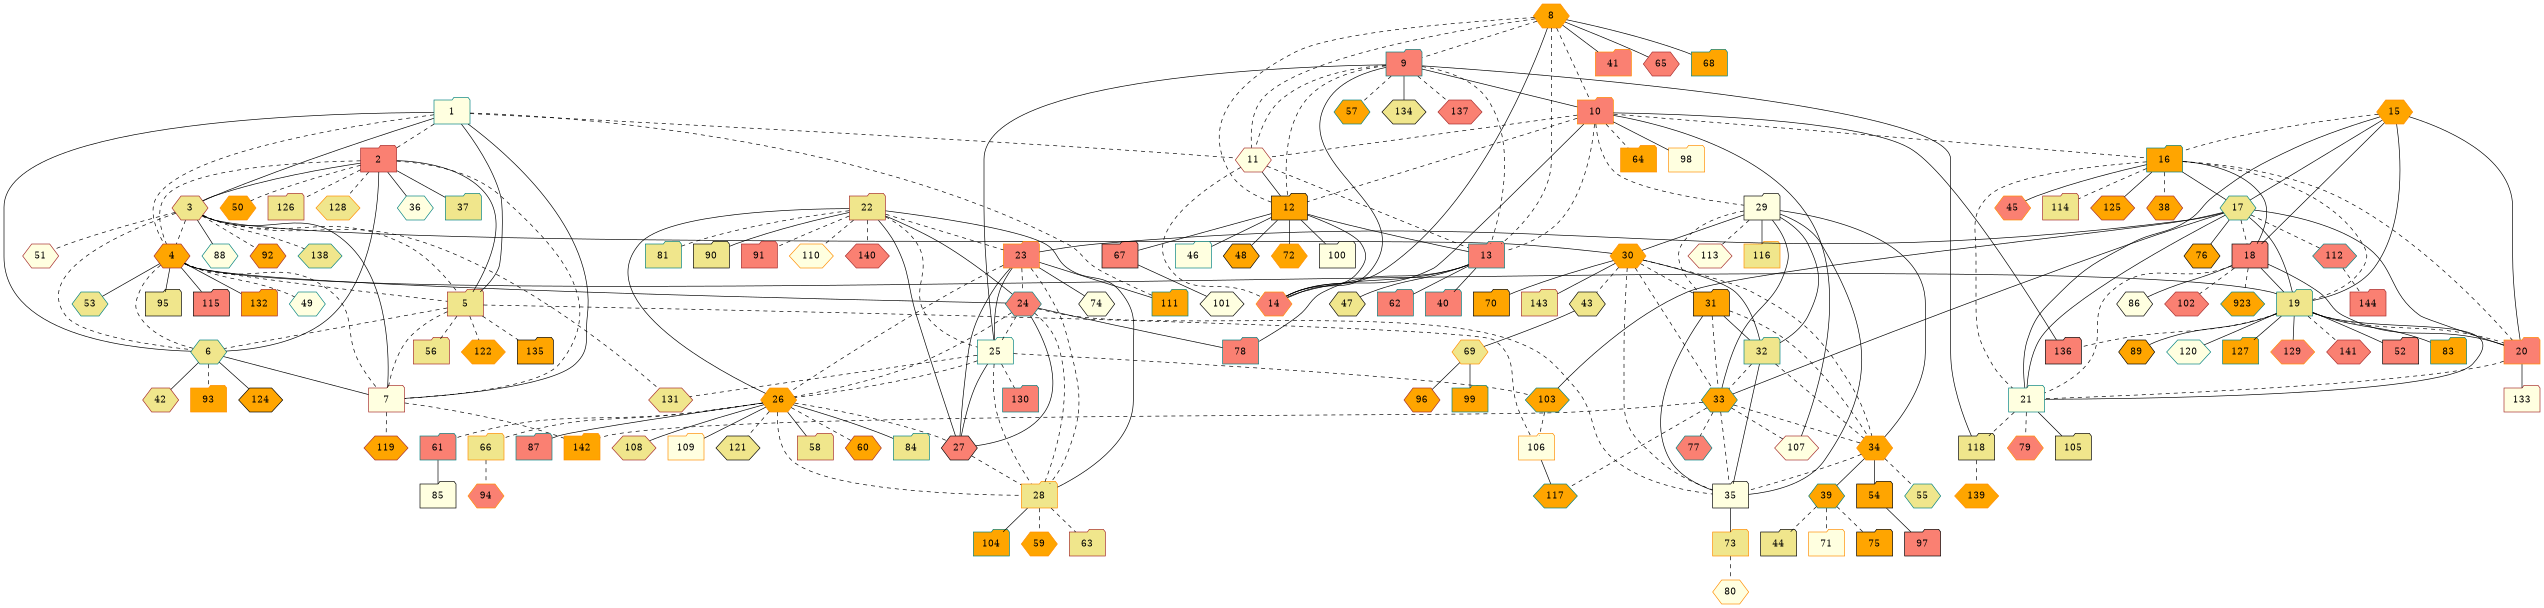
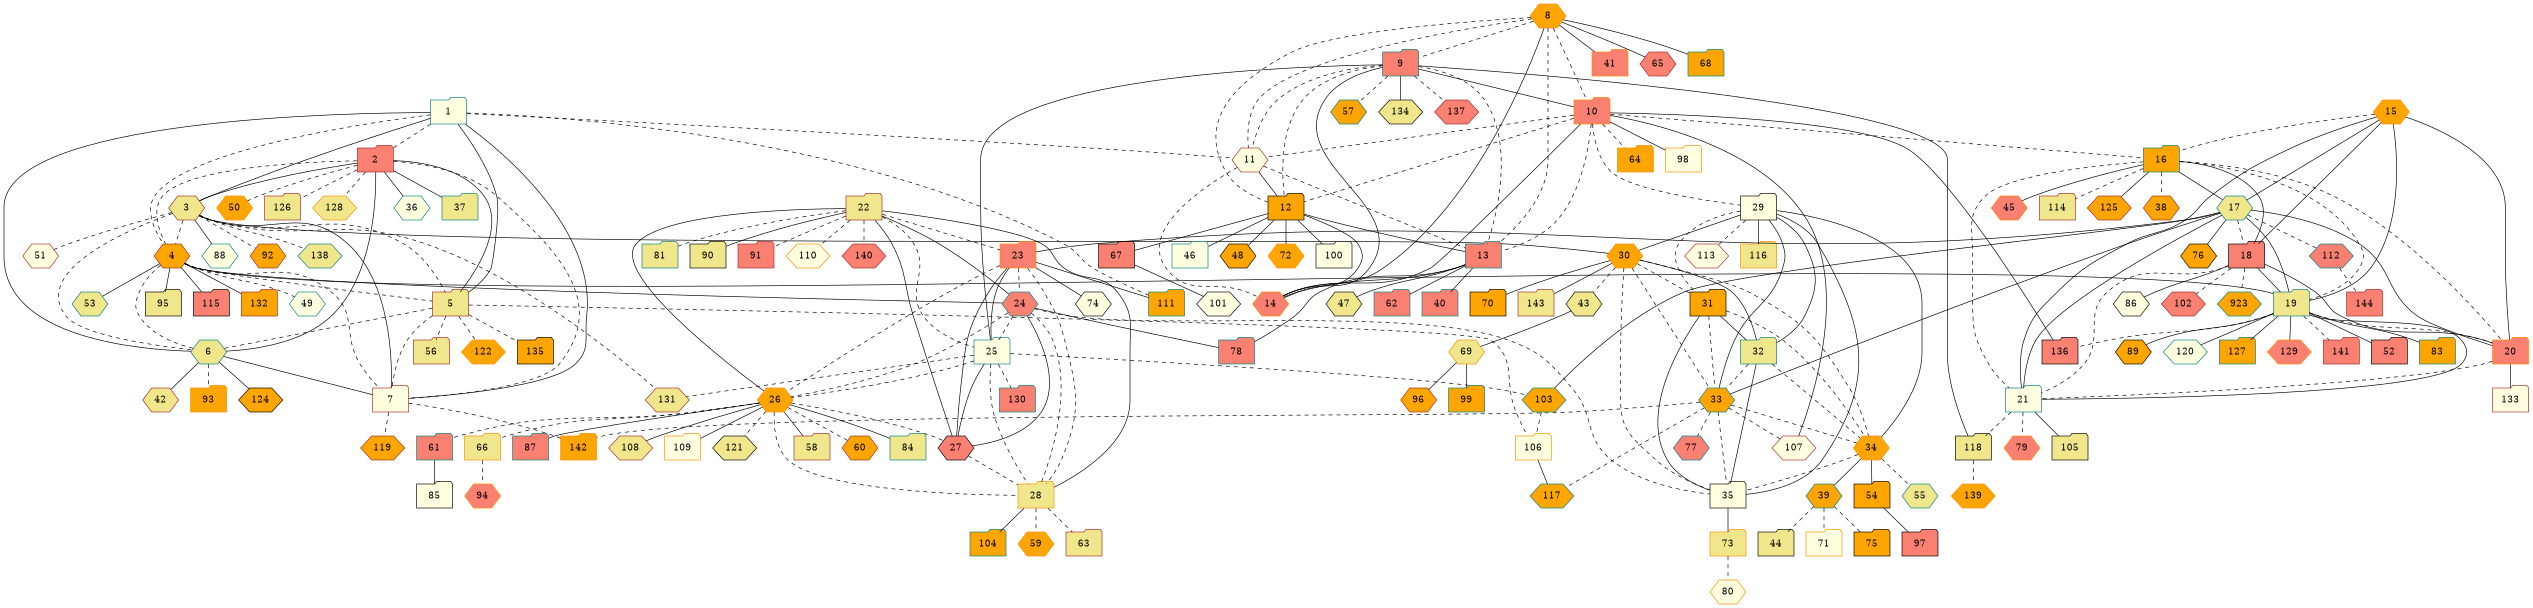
node "141": shape hexagon -> folder
